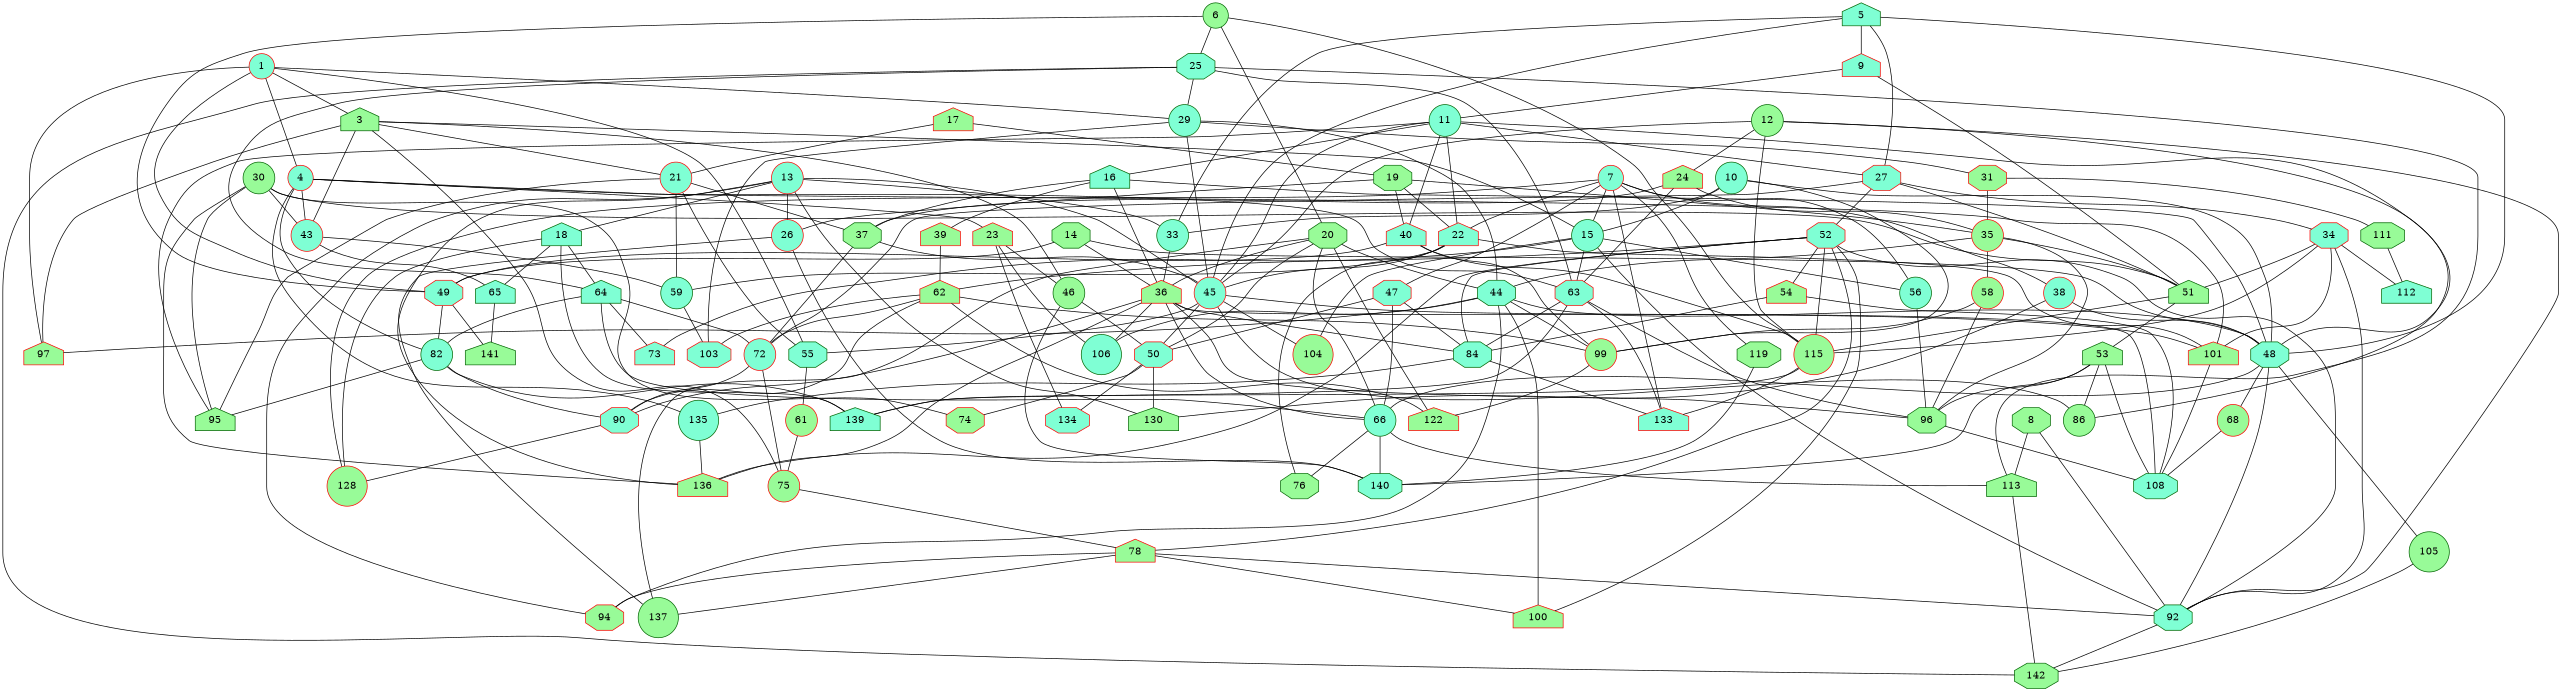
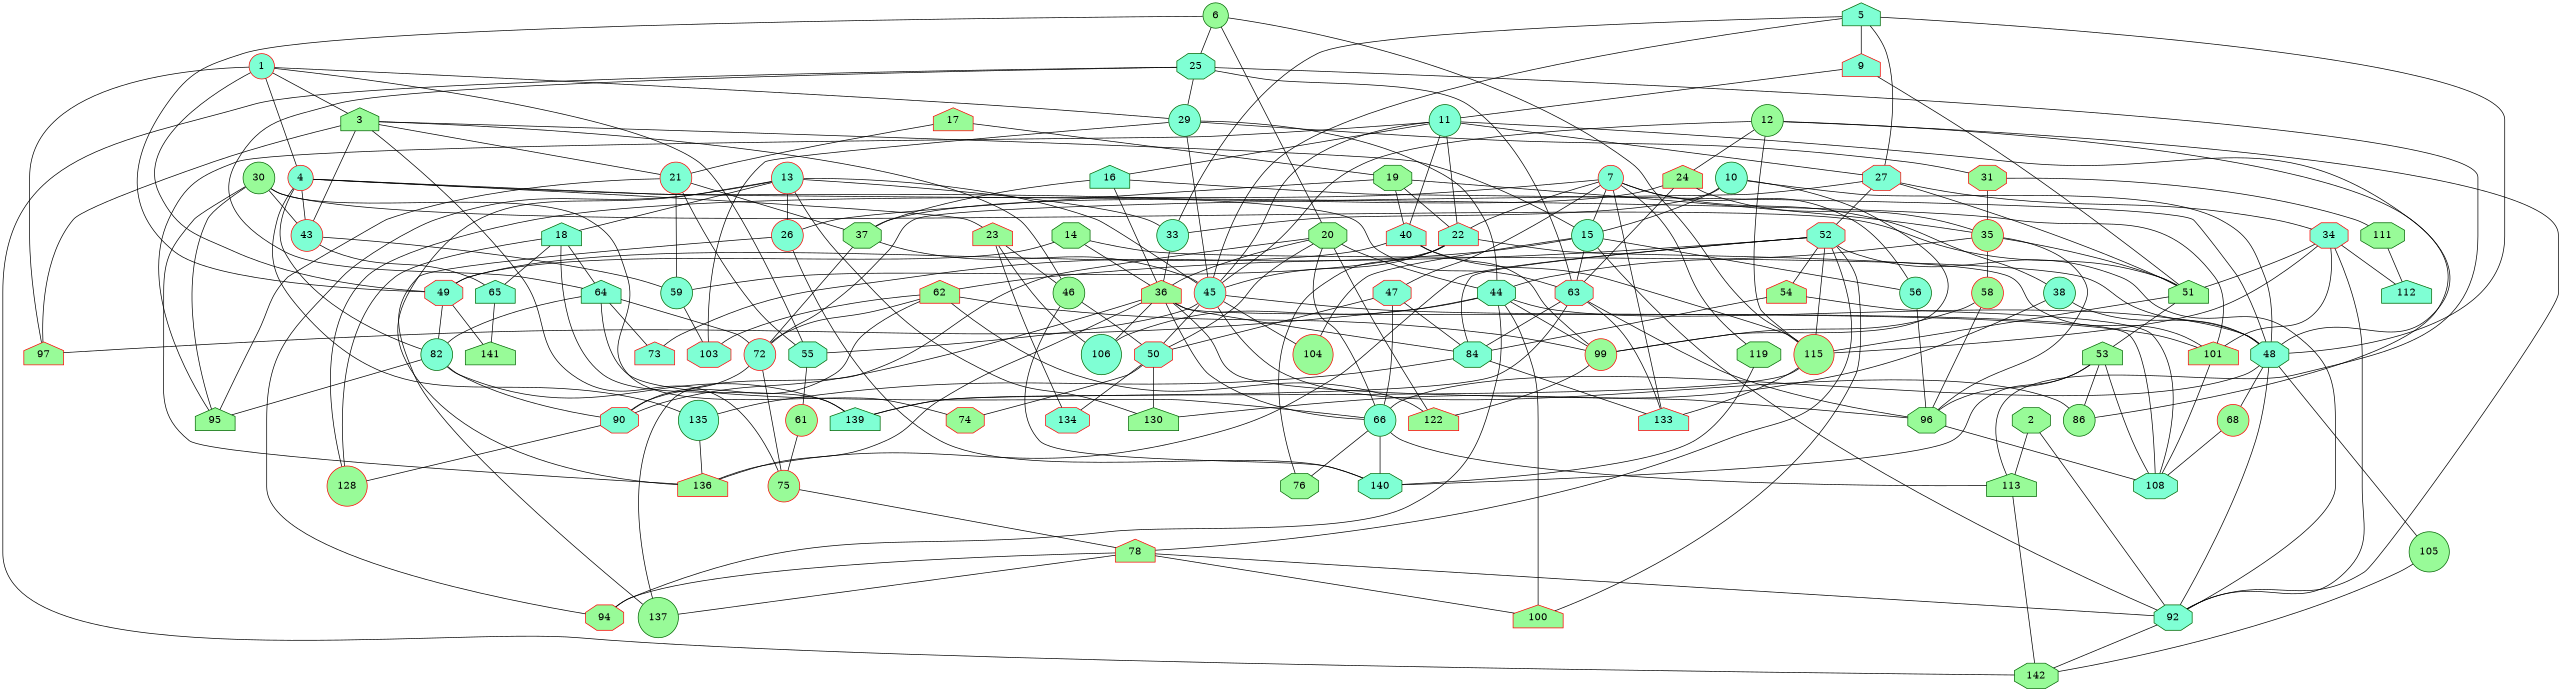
node "39": removed
node "38": color red -> darkgreen
node "8": label "8" -> "2"
